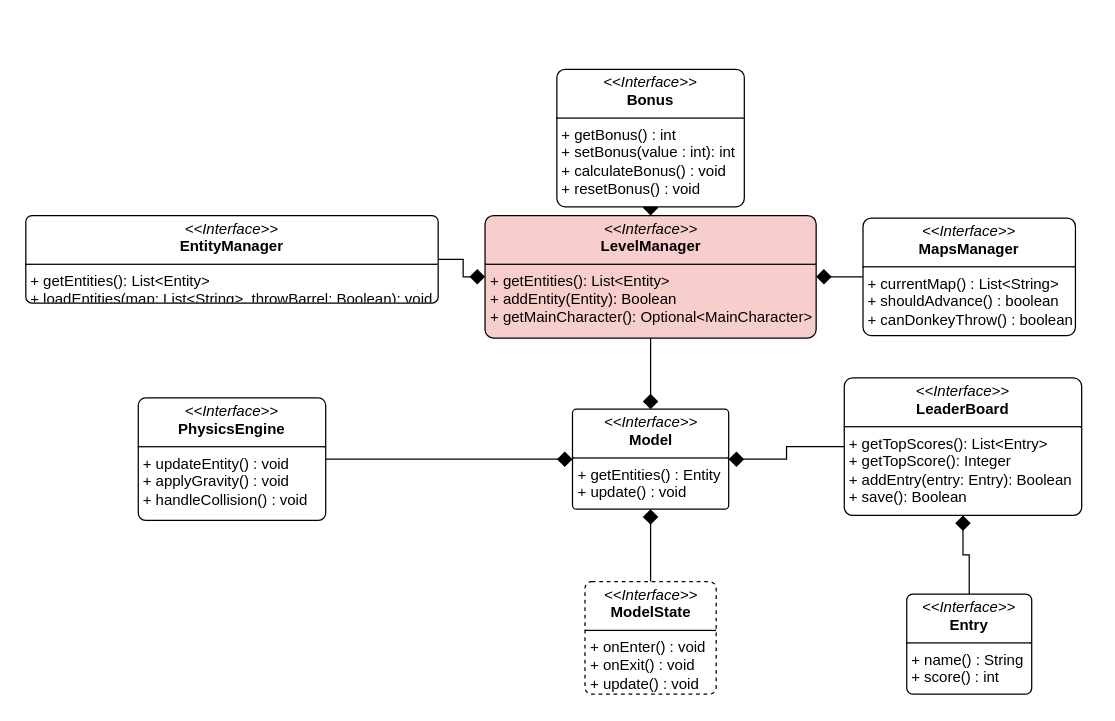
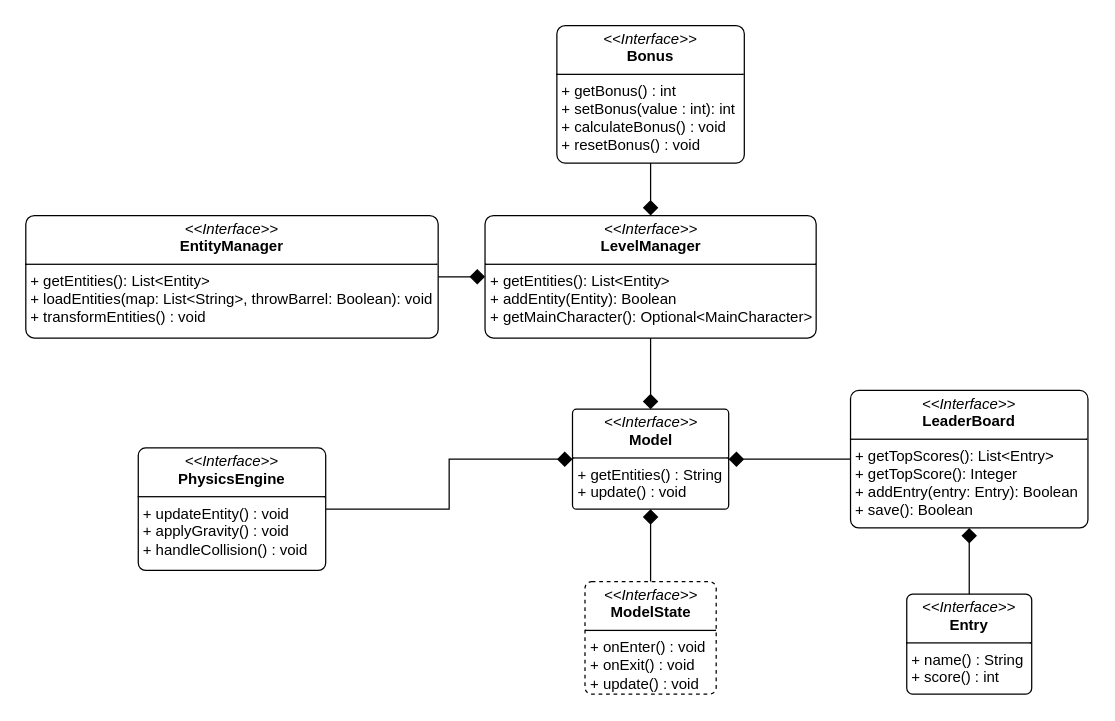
node "<<Interface>> Bonus + getBonus() : int + setBonus(value : int): int + calculateBonus() : void + resetBonus() : void": moved (651, 138) -> (651, 94)
node "<<Interface>> EntityManager + getEntities(): List<Entity> + loadEntities(map: List<String>, throwBarrel: Boolean): void + transformEntities() : void": size 413x88 -> 413x123
node "<<Interface>> LevelManager + getEntities(): List<Entity> + addEntity(Entity): Boolean + getMainCharacter(): Optional<MainCharacter>": fillcolor #f8cecc -> #ffffff
edge "<<Interface>> MapsManager + currentMap() : List<String> + shouldAdvance() : boolean + canDonkeyThrow() : boolean" -> "<<Interface>> LevelManager + getEntities(): List<Entity> + addEntity(Entity): Boolean + getMainCharacter(): Optional<MainCharacter>": removed
node "<<Interface>> MapsManager + currentMap() : List<String> + shouldAdvance() : boolean + canDonkeyThrow() : boolean": removed
node "<<Interface>> LeaderBoard + getTopScores(): List<Entry> + getTopScore(): Integer + addEntry(entry: Entry): Boolean + save(): Boolean": moved (963, 447) -> (969, 459)
node "<<Interface>> Model + getEntities() : Entity + update() : void": label "<<Interface>> Model + getEntities() : Entity + update() : void" -> "<<Interface>> Model + getEntities() : String + update() : void"
node "<<Interface>> PhysicsEngine + updateEntity() : void + applyGravity() : void + handleCollision() : void": moved (232, 459) -> (232, 509)
